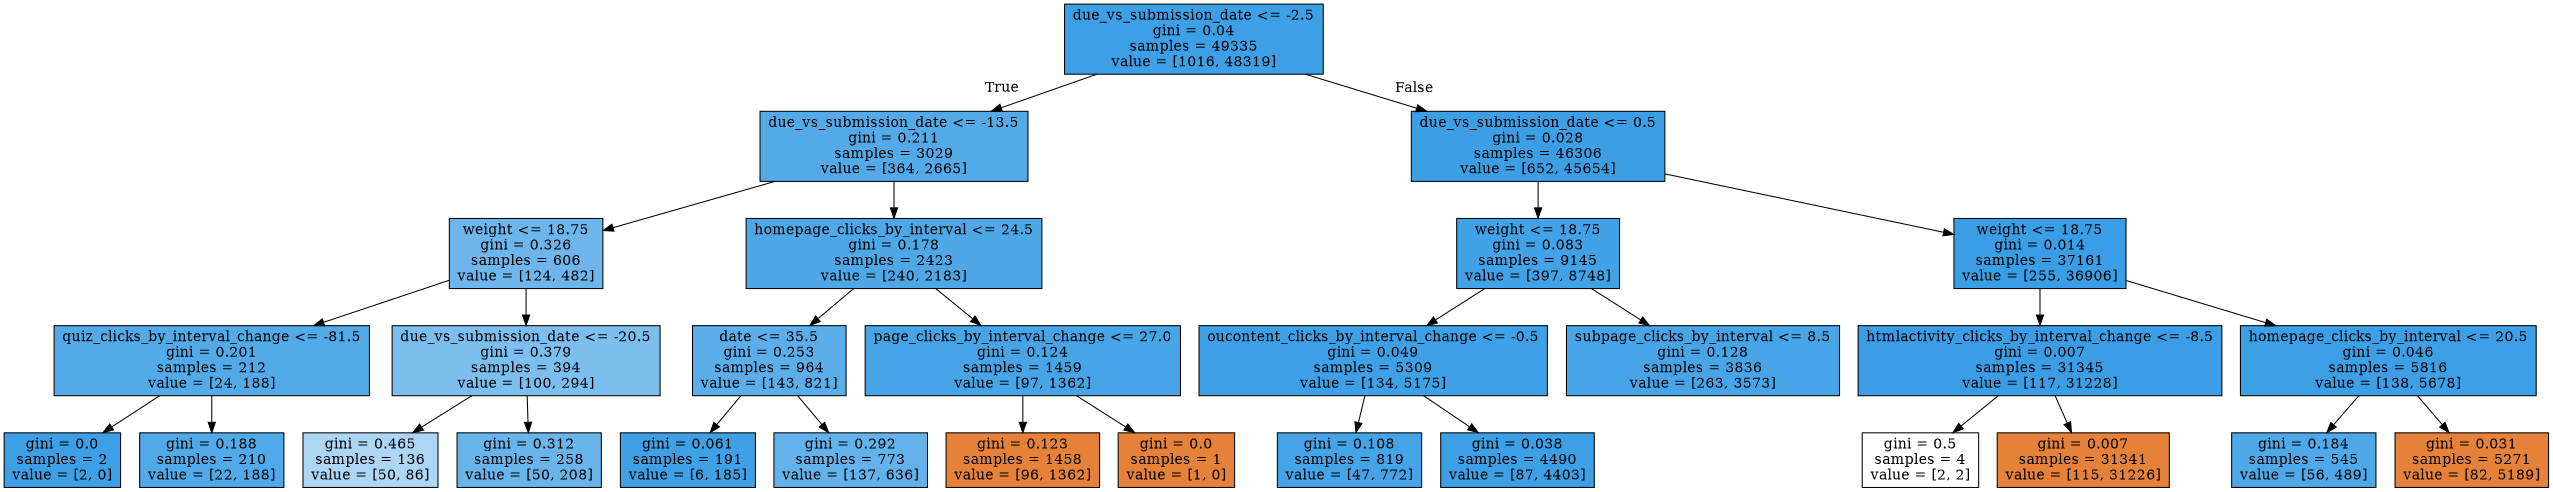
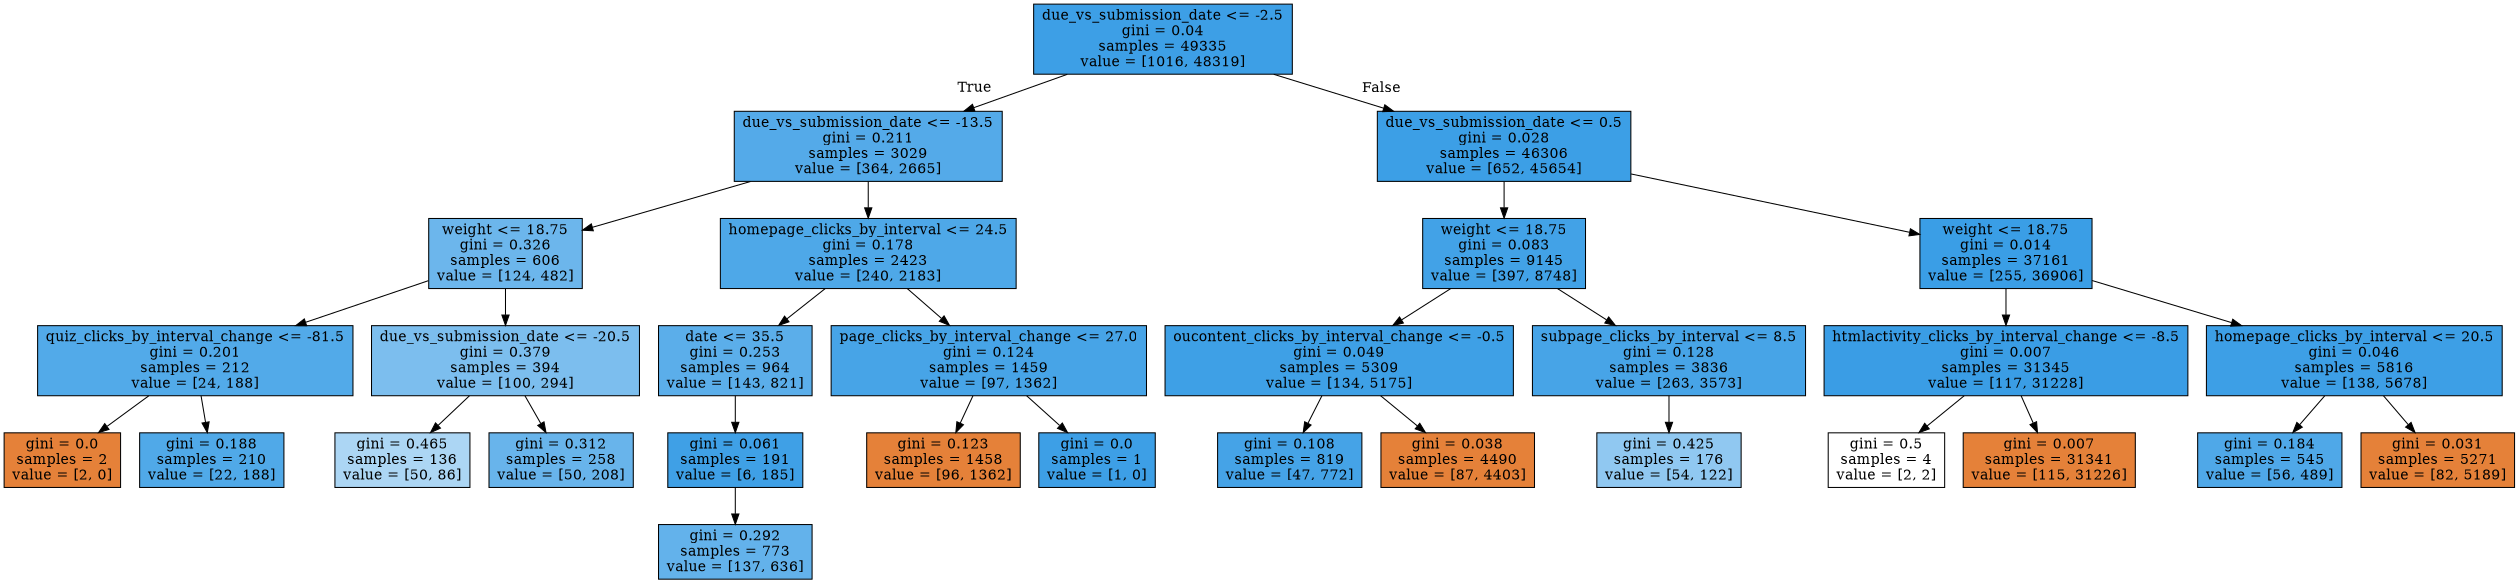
edge "date <= 35.5 gini = 0.253 samples = 964 value = [143, 821]" -> "gini = 0.292 samples = 773 value = [137, 636]": now "gini = 0.061 samples = 191 value = [6, 185]" -> "gini = 0.292 samples = 773 value = [137, 636]"
node "gini = 0.0 samples = 2 value = [2, 0]": fillcolor #399de5fa -> #e58139ff
node "gini = 0.0 samples = 1 value = [1, 0]": fillcolor #e58139ff -> #399de5fa
node "gini = 0.038 samples = 4490 value = [87, 4403]": fillcolor #399de5fa -> #e58139ff
node "gini = 0.425 samples = 176 value = [54, 122]": added
